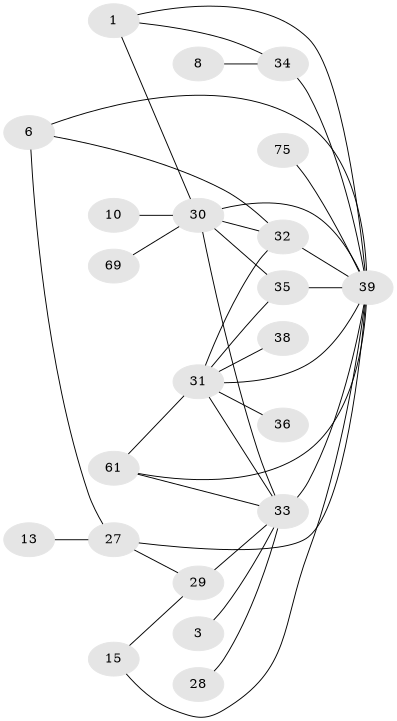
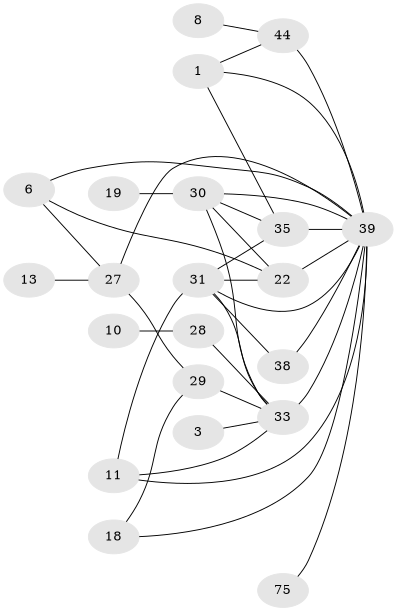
node "34": label "34" -> "44"
edge "1" -- "30": now "1" -- "35"
edge "10" -- "30": now "10" -- "28"
node "32": label "32" -> "22"
node "69": label "69" -> "19"
edge "39" -- "38": added
node "36": removed
node "61": label "61" -> "11"
node "15": label "15" -> "18"
